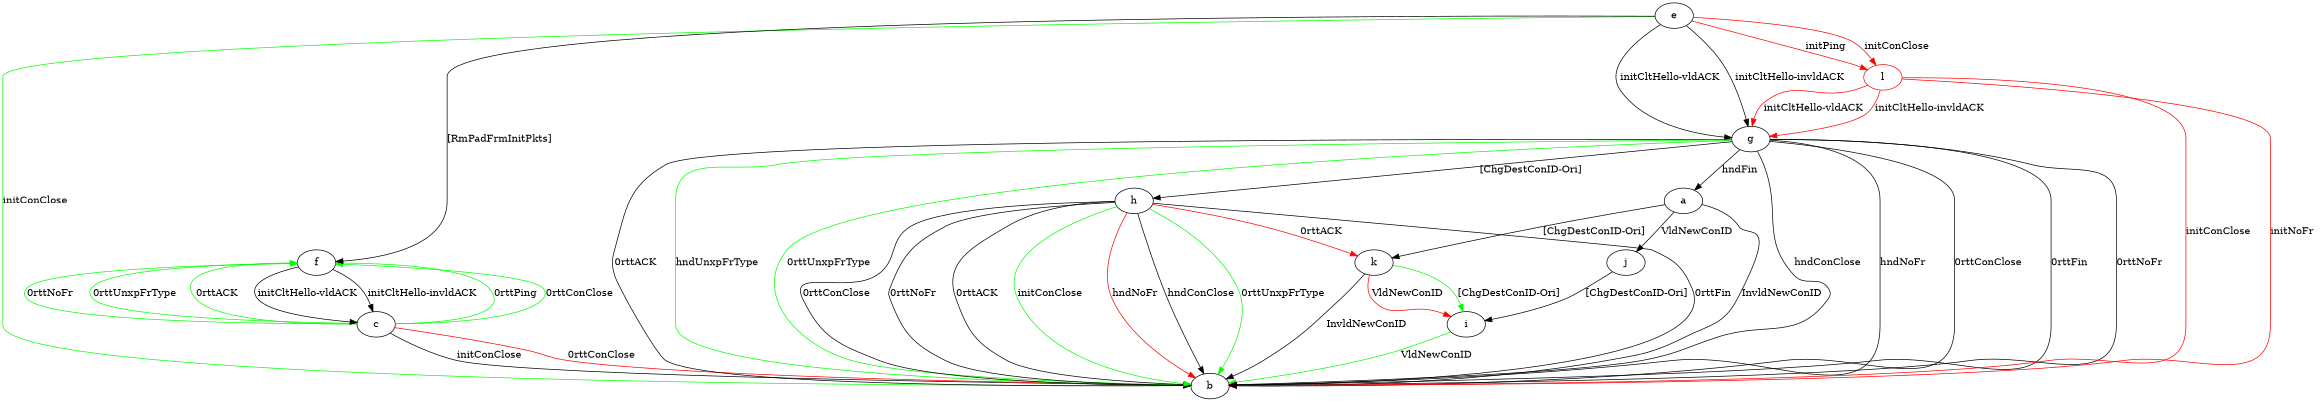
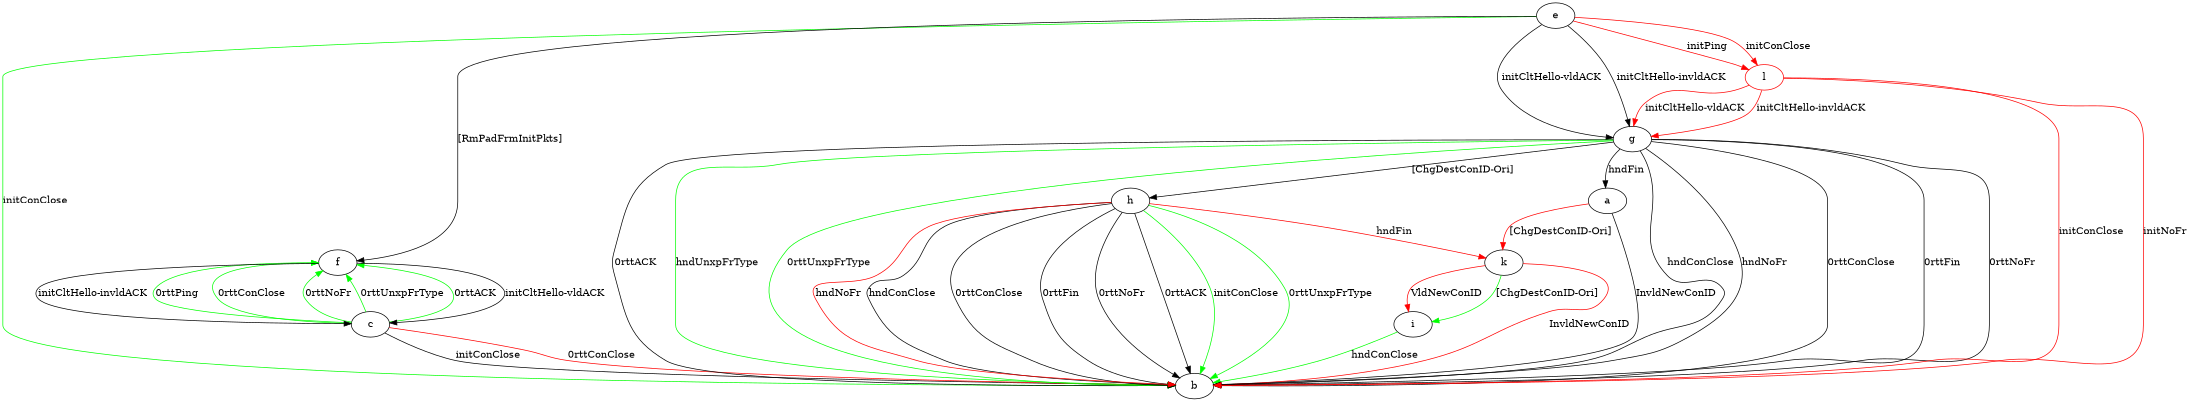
edge "a" -> "k": color black -> red
edge "h" -> "k": label "0rttACK " -> "hndFin "
node "j": removed
edge "k" -> "b": color black -> red
edge "i" -> "b": label "VldNewConID " -> "hndConClose "
